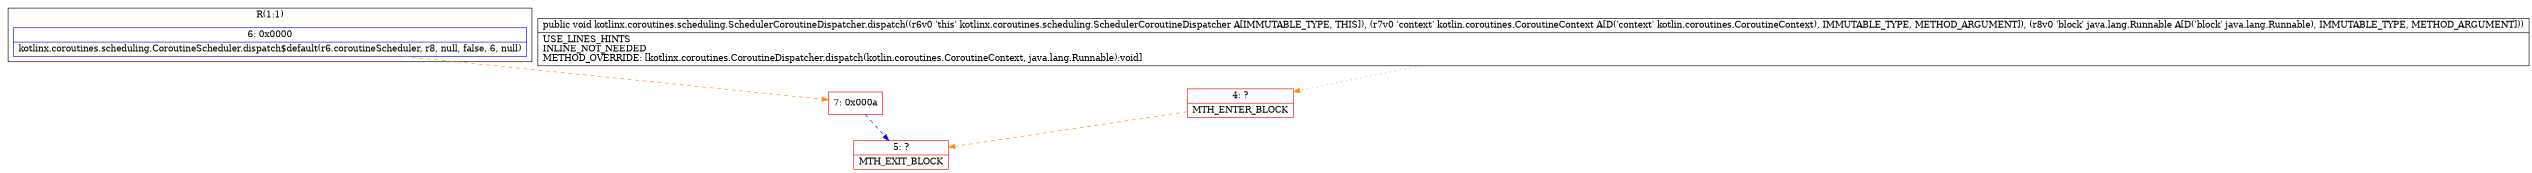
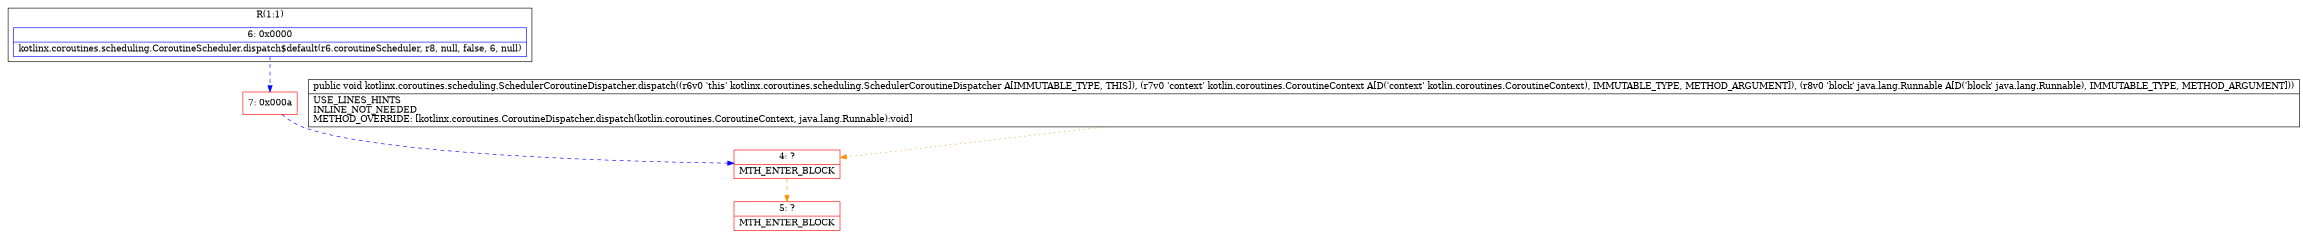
edge "6: 0x0000" -> "7: 0x000a": color darkorange -> blue
edge "7: 0x000a" -> "5: ?": now "7: 0x000a" -> "4: ?"
node "5: ?": text "MTH_EXIT_BLOCK" -> "MTH_ENTER_BLOCK"
